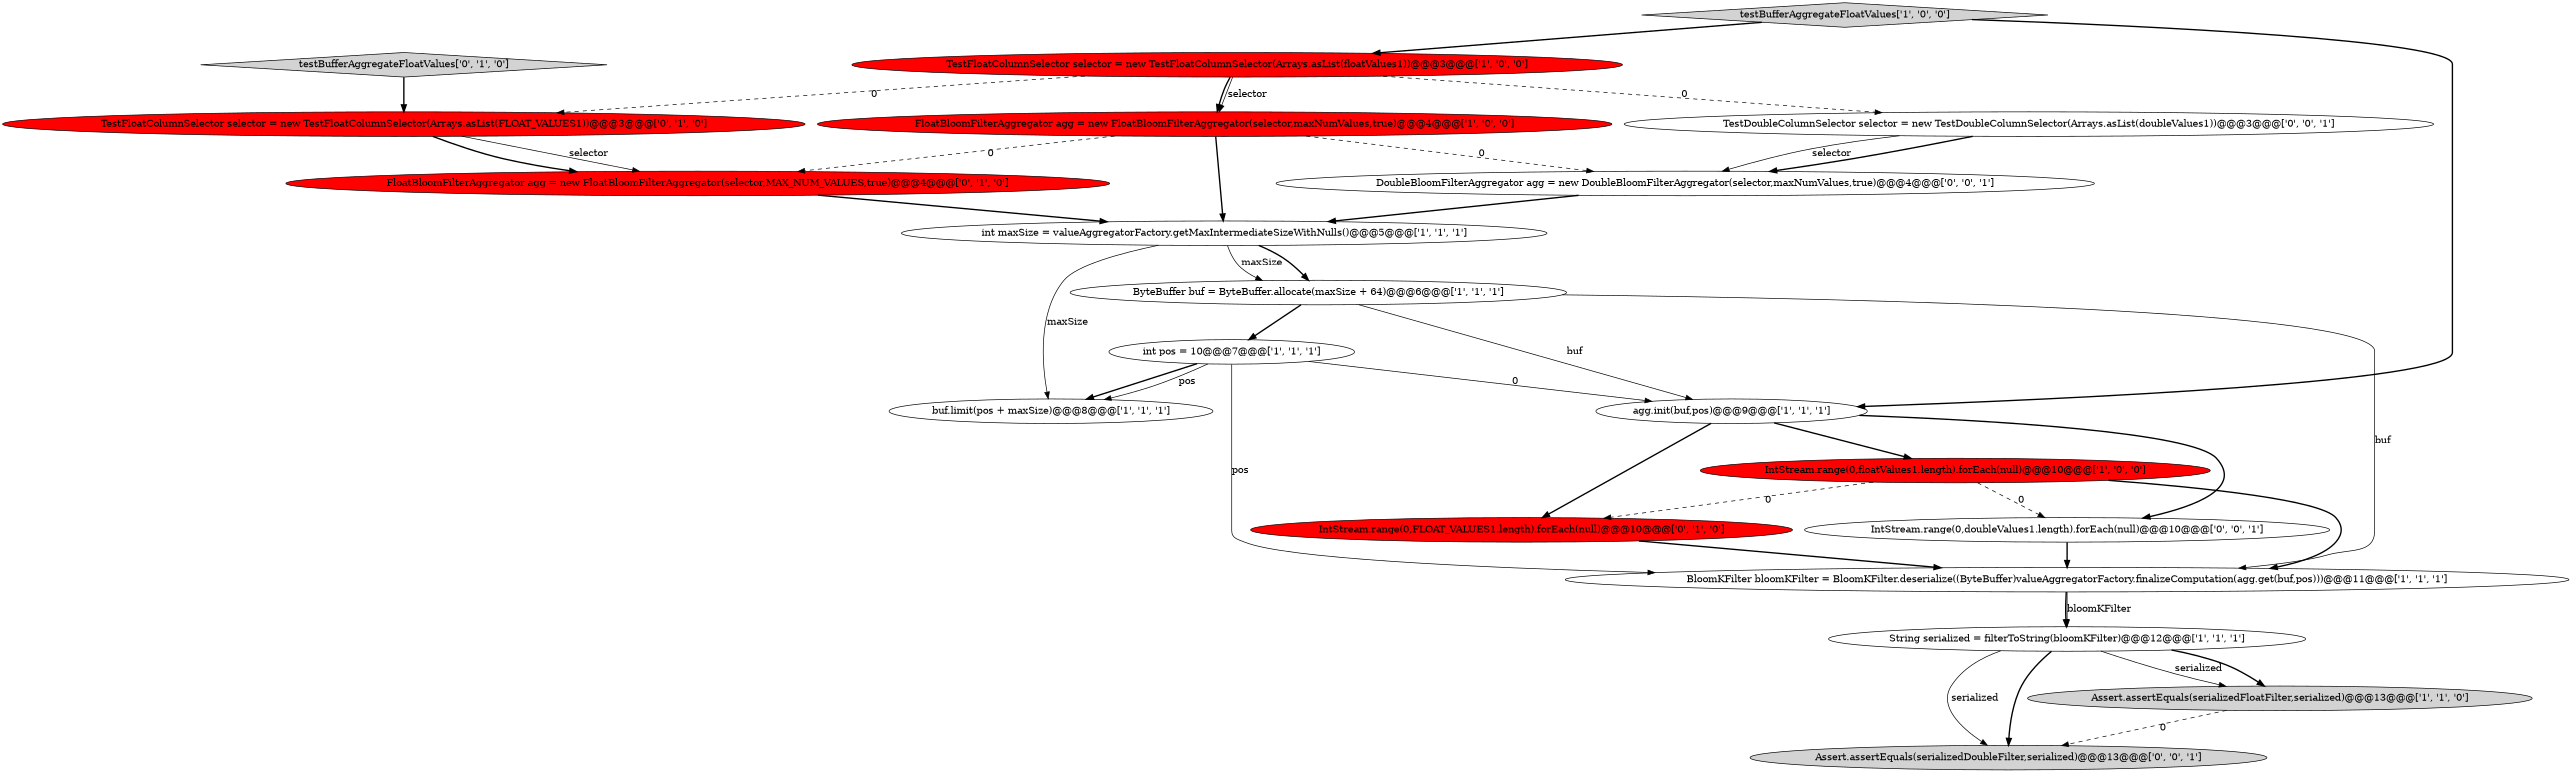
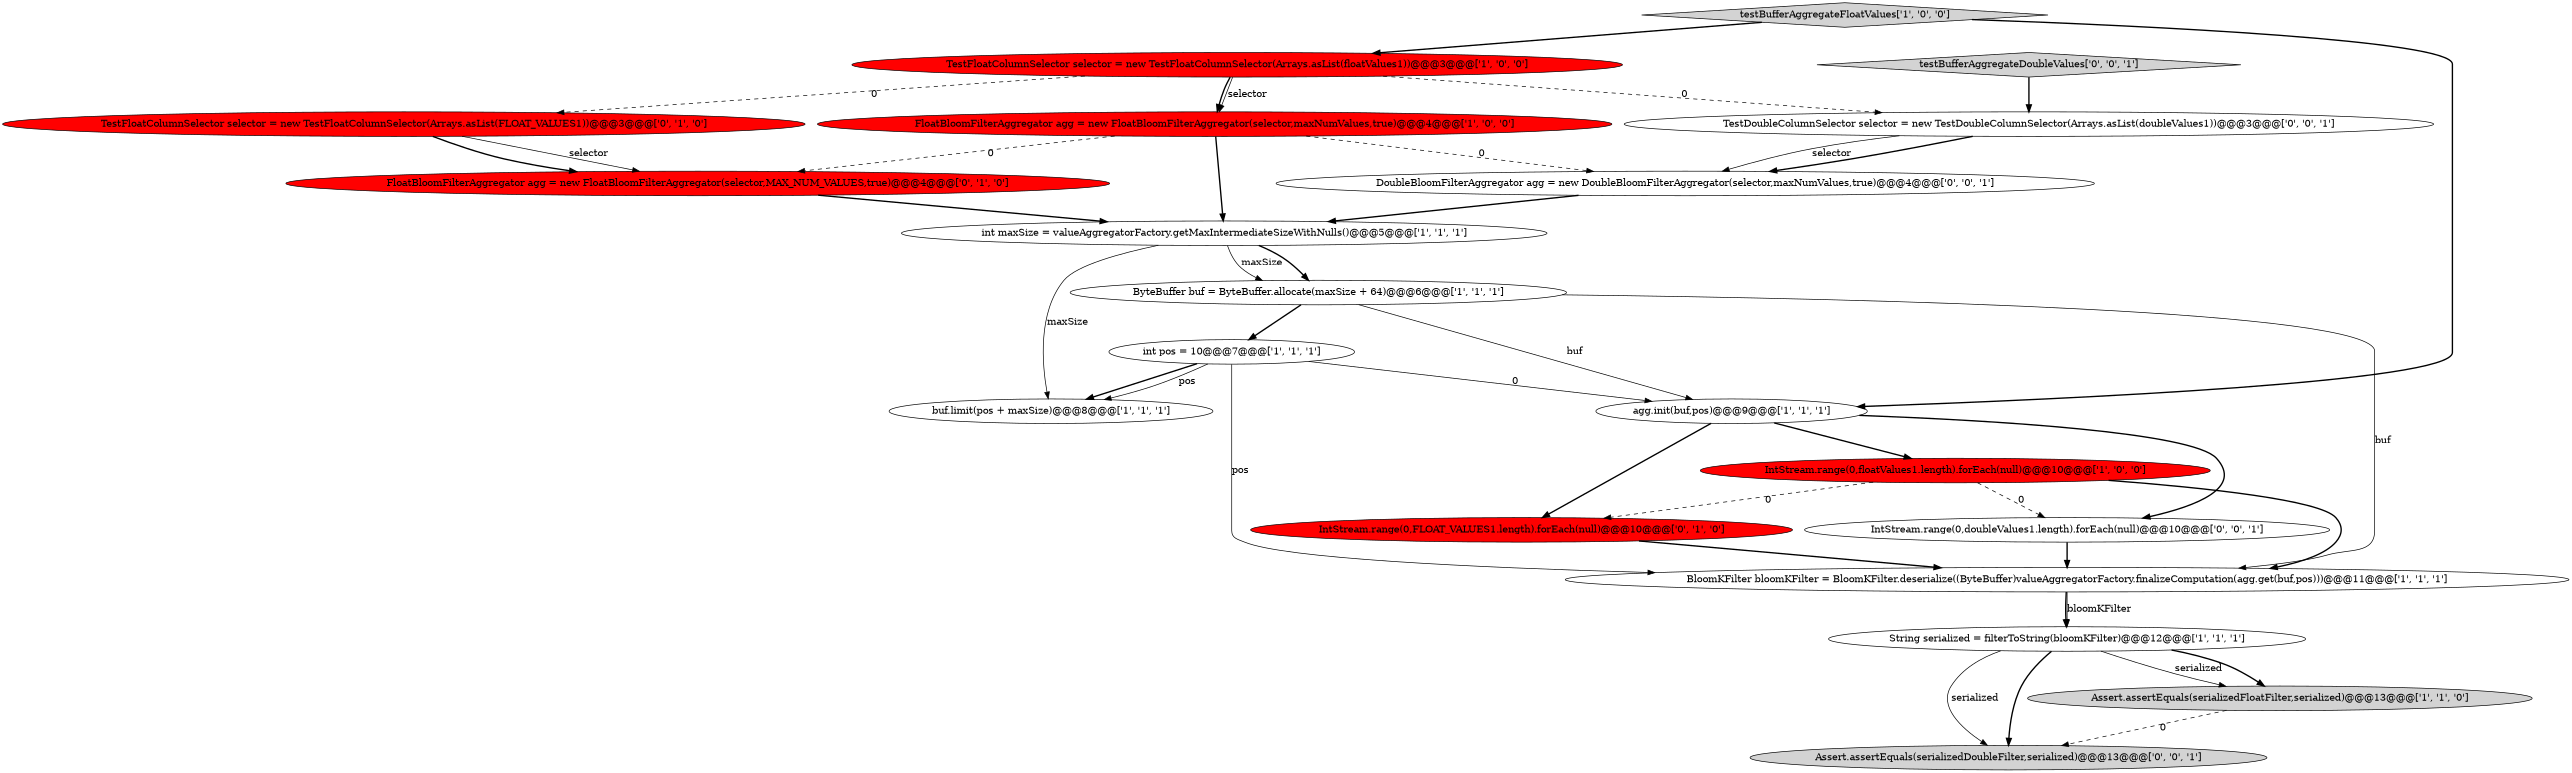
node "testBufferAggregateFloatValues['0', '1', '0']": removed
node "testBufferAggregateDoubleValues['0', '0', '1']": added
